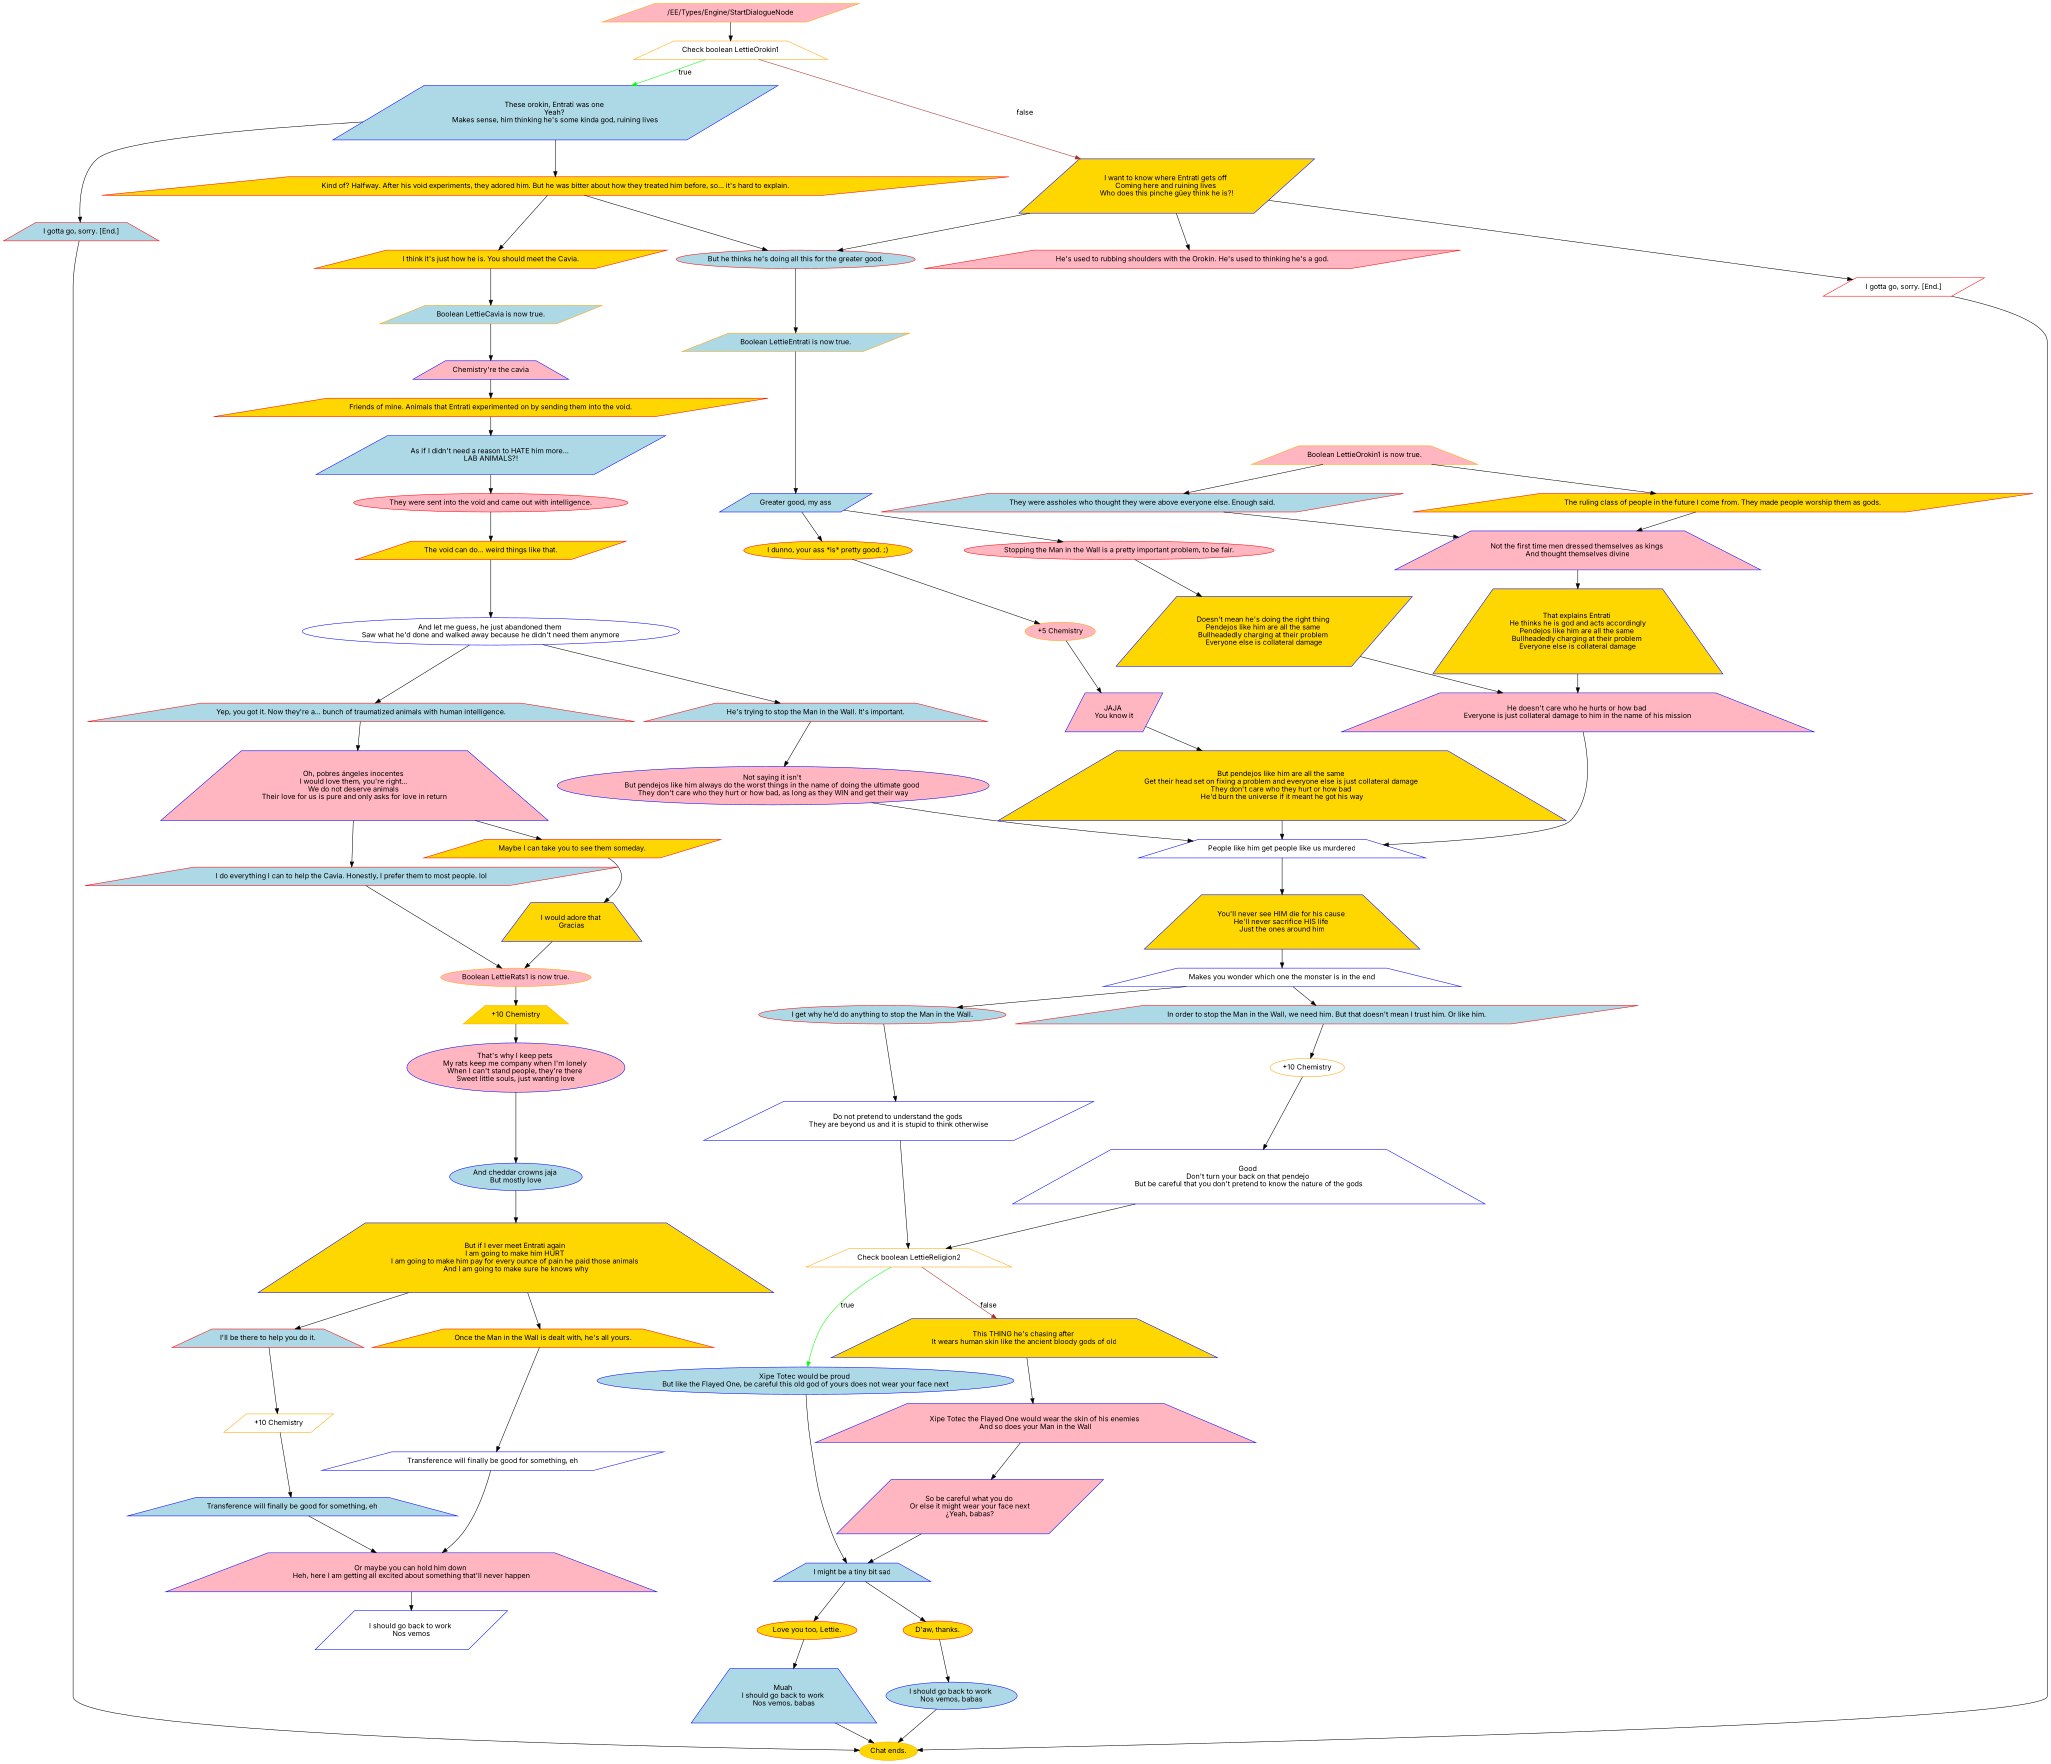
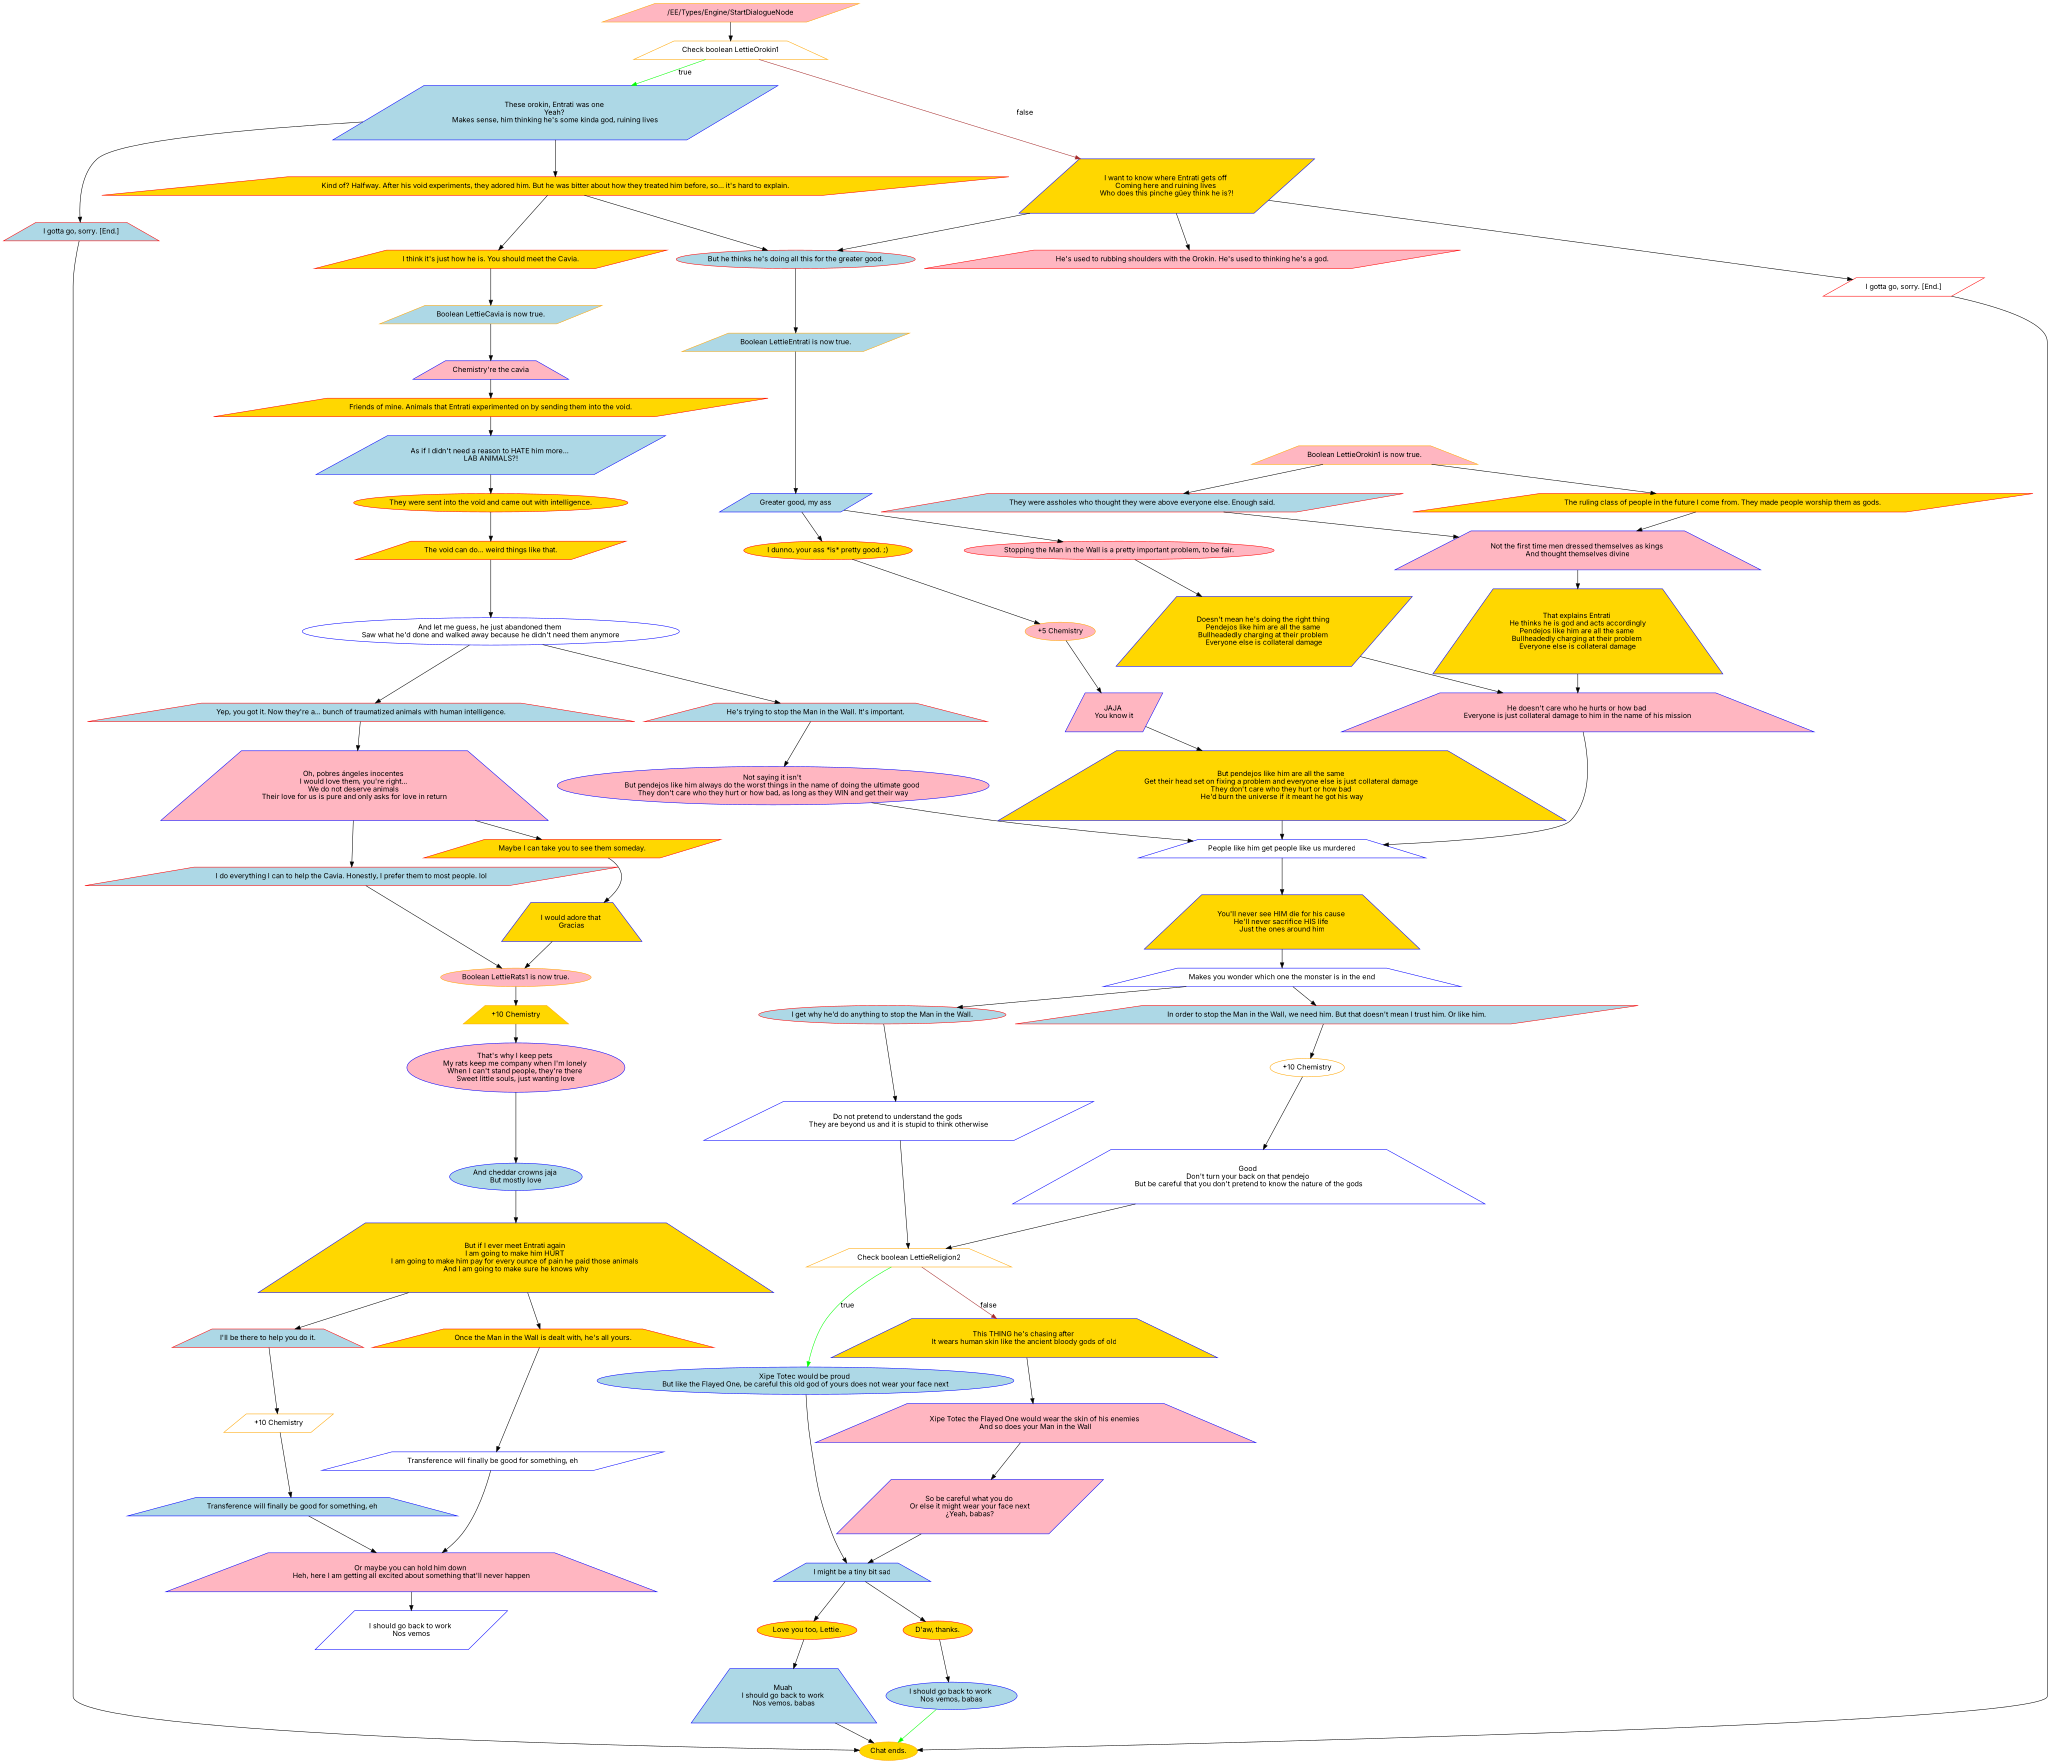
node "They were sent into the void and came out with intelligence.": fillcolor lightpink -> gold
edge "I should go back to work Nos vemos, babas" -> "Chat ends.": color black -> green
